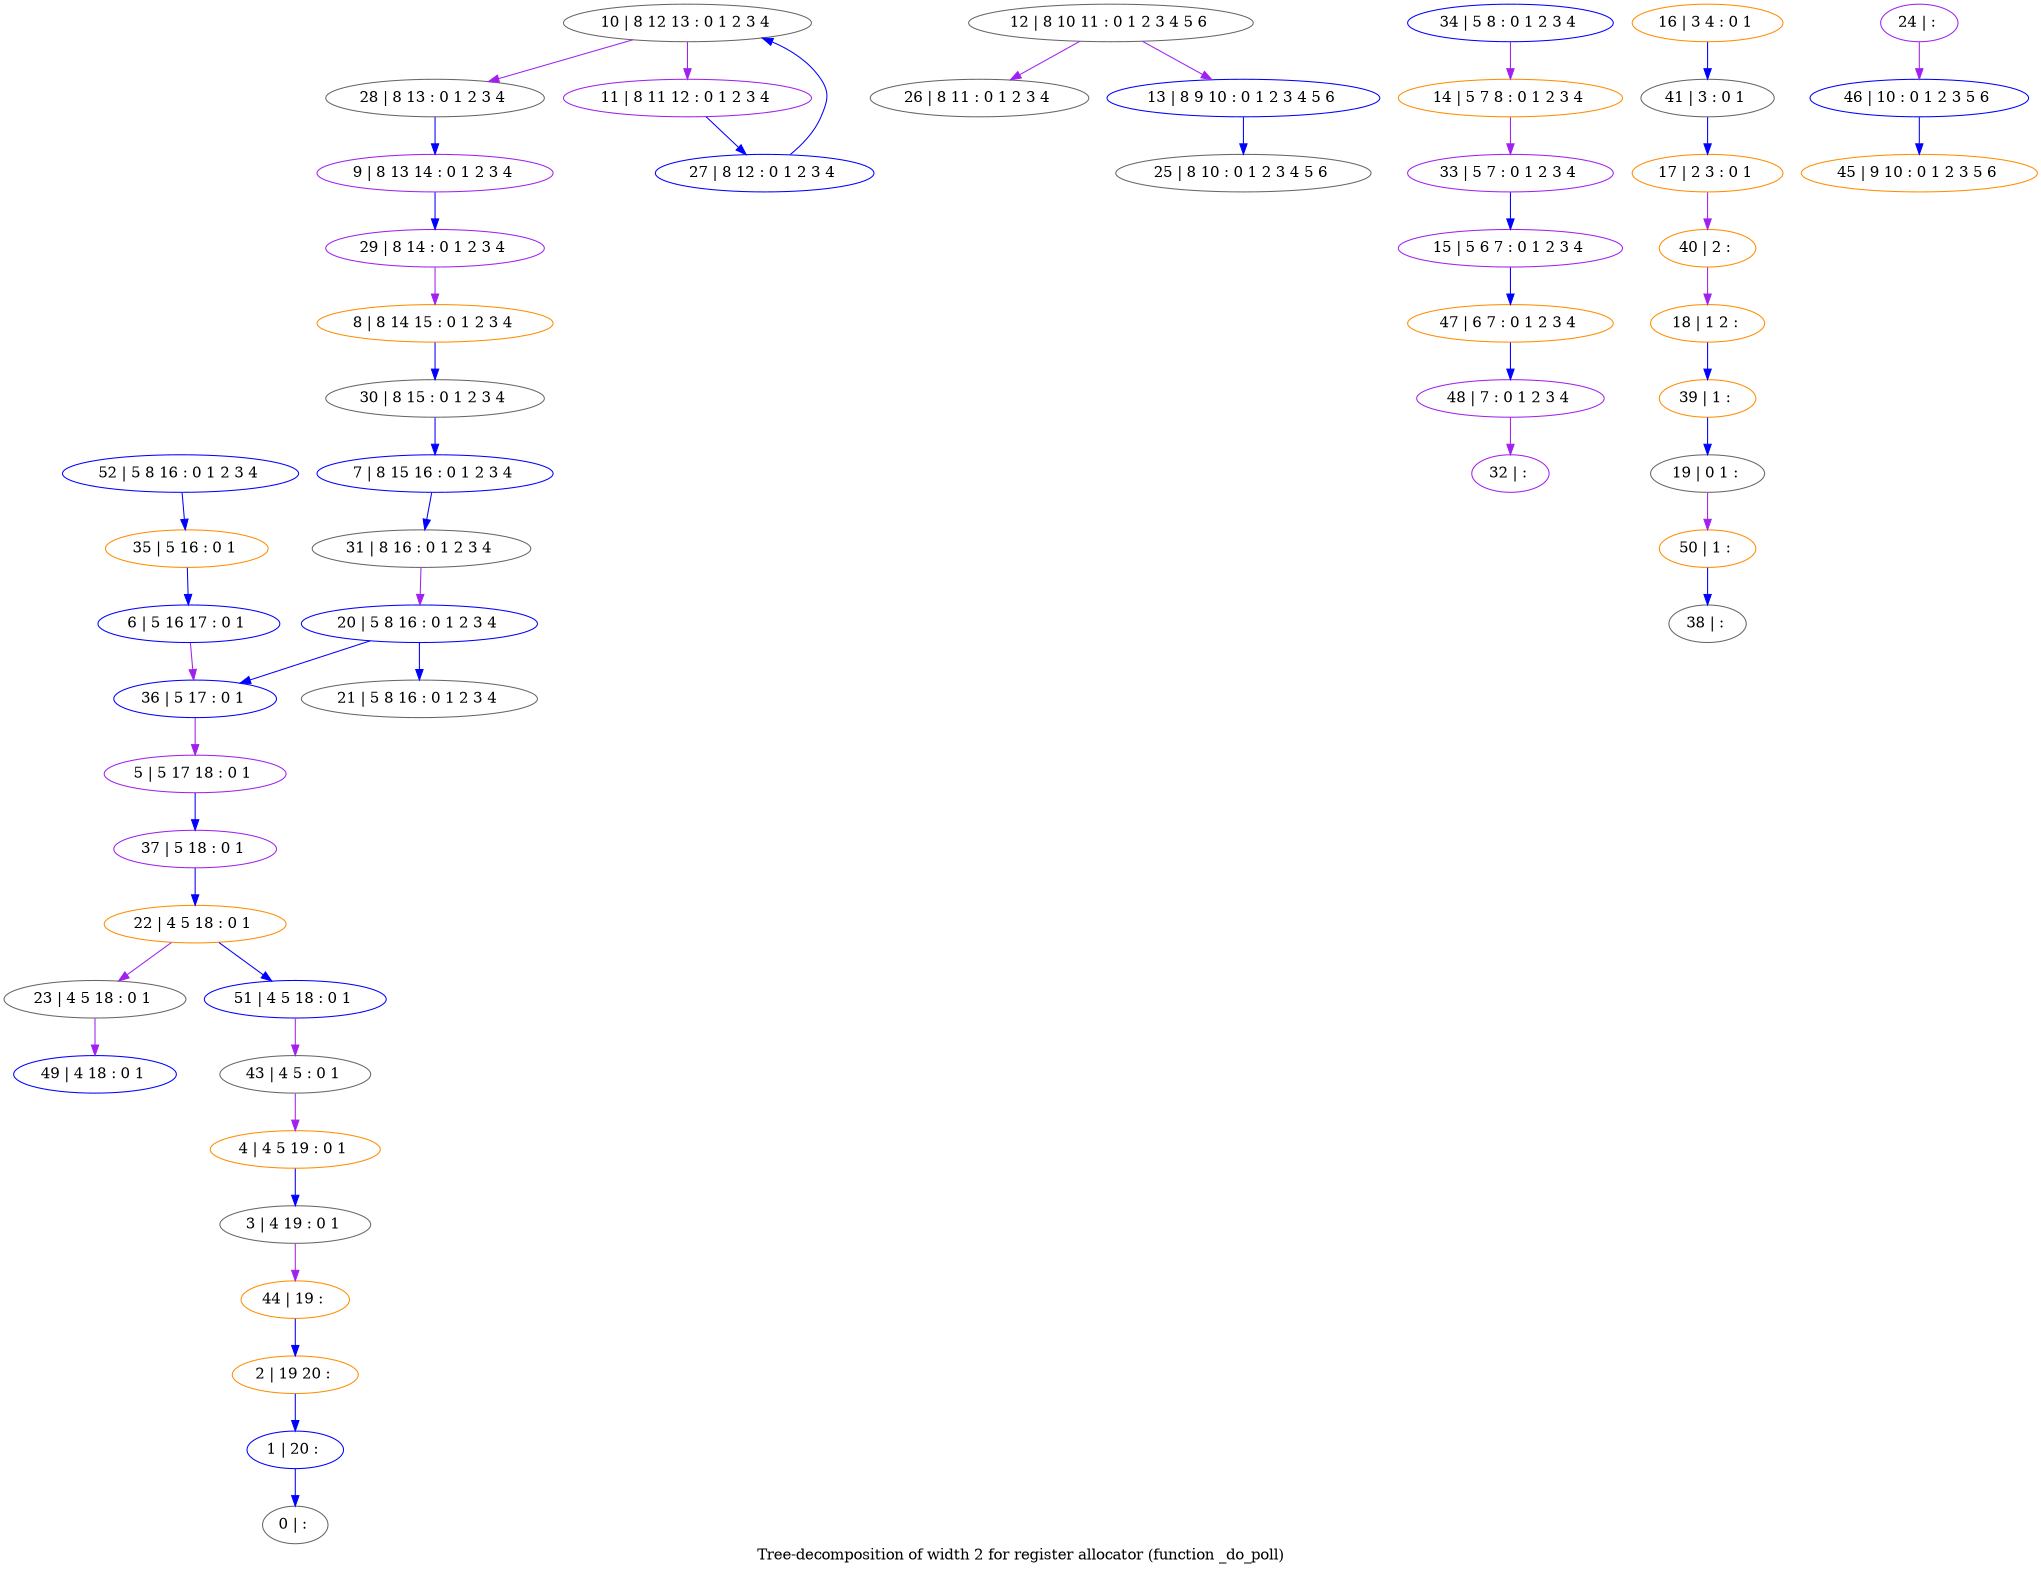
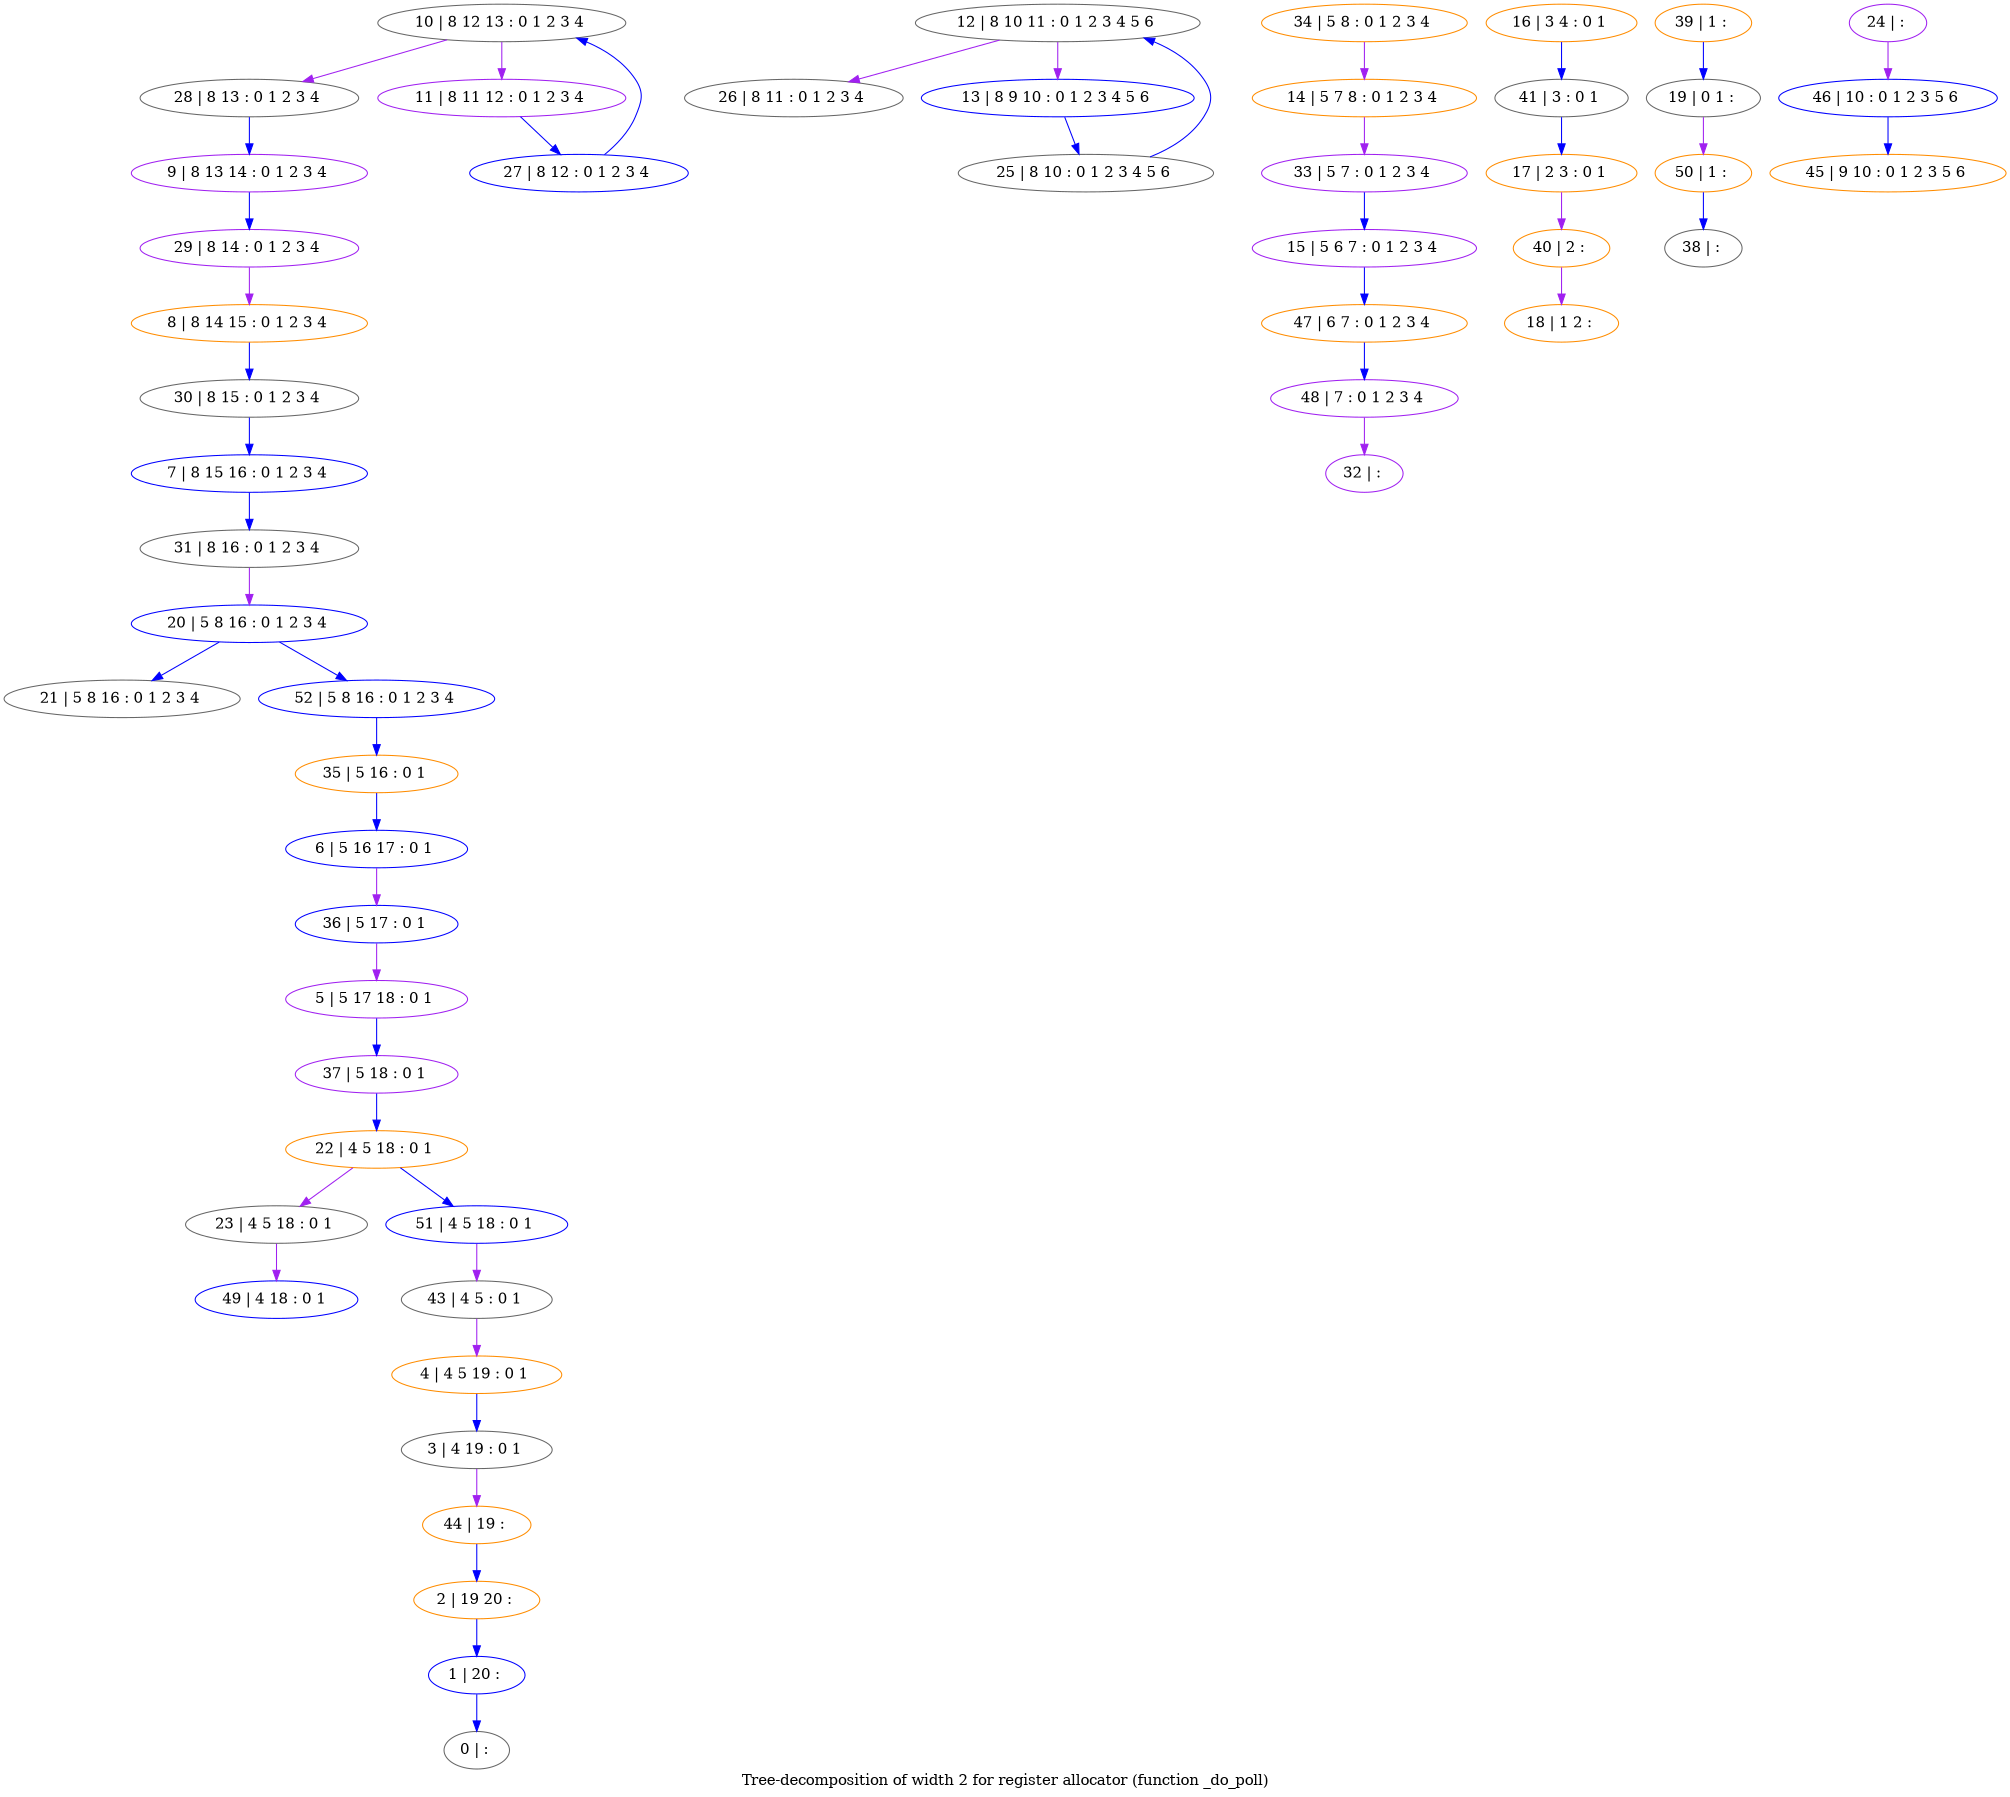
node "34 | 5 8 : 0 1 2 3 4": color blue -> darkorange
edge "25 | 8 10 : 0 1 2 3 4 5 6" -> "12 | 8 10 11 : 0 1 2 3 4 5 6": added
edge "18 | 1 2 :" -> "39 | 1 :": removed
edge "20 | 5 8 16 : 0 1 2 3 4" -> "36 | 5 17 : 0 1": now "20 | 5 8 16 : 0 1 2 3 4" -> "52 | 5 8 16 : 0 1 2 3 4"
